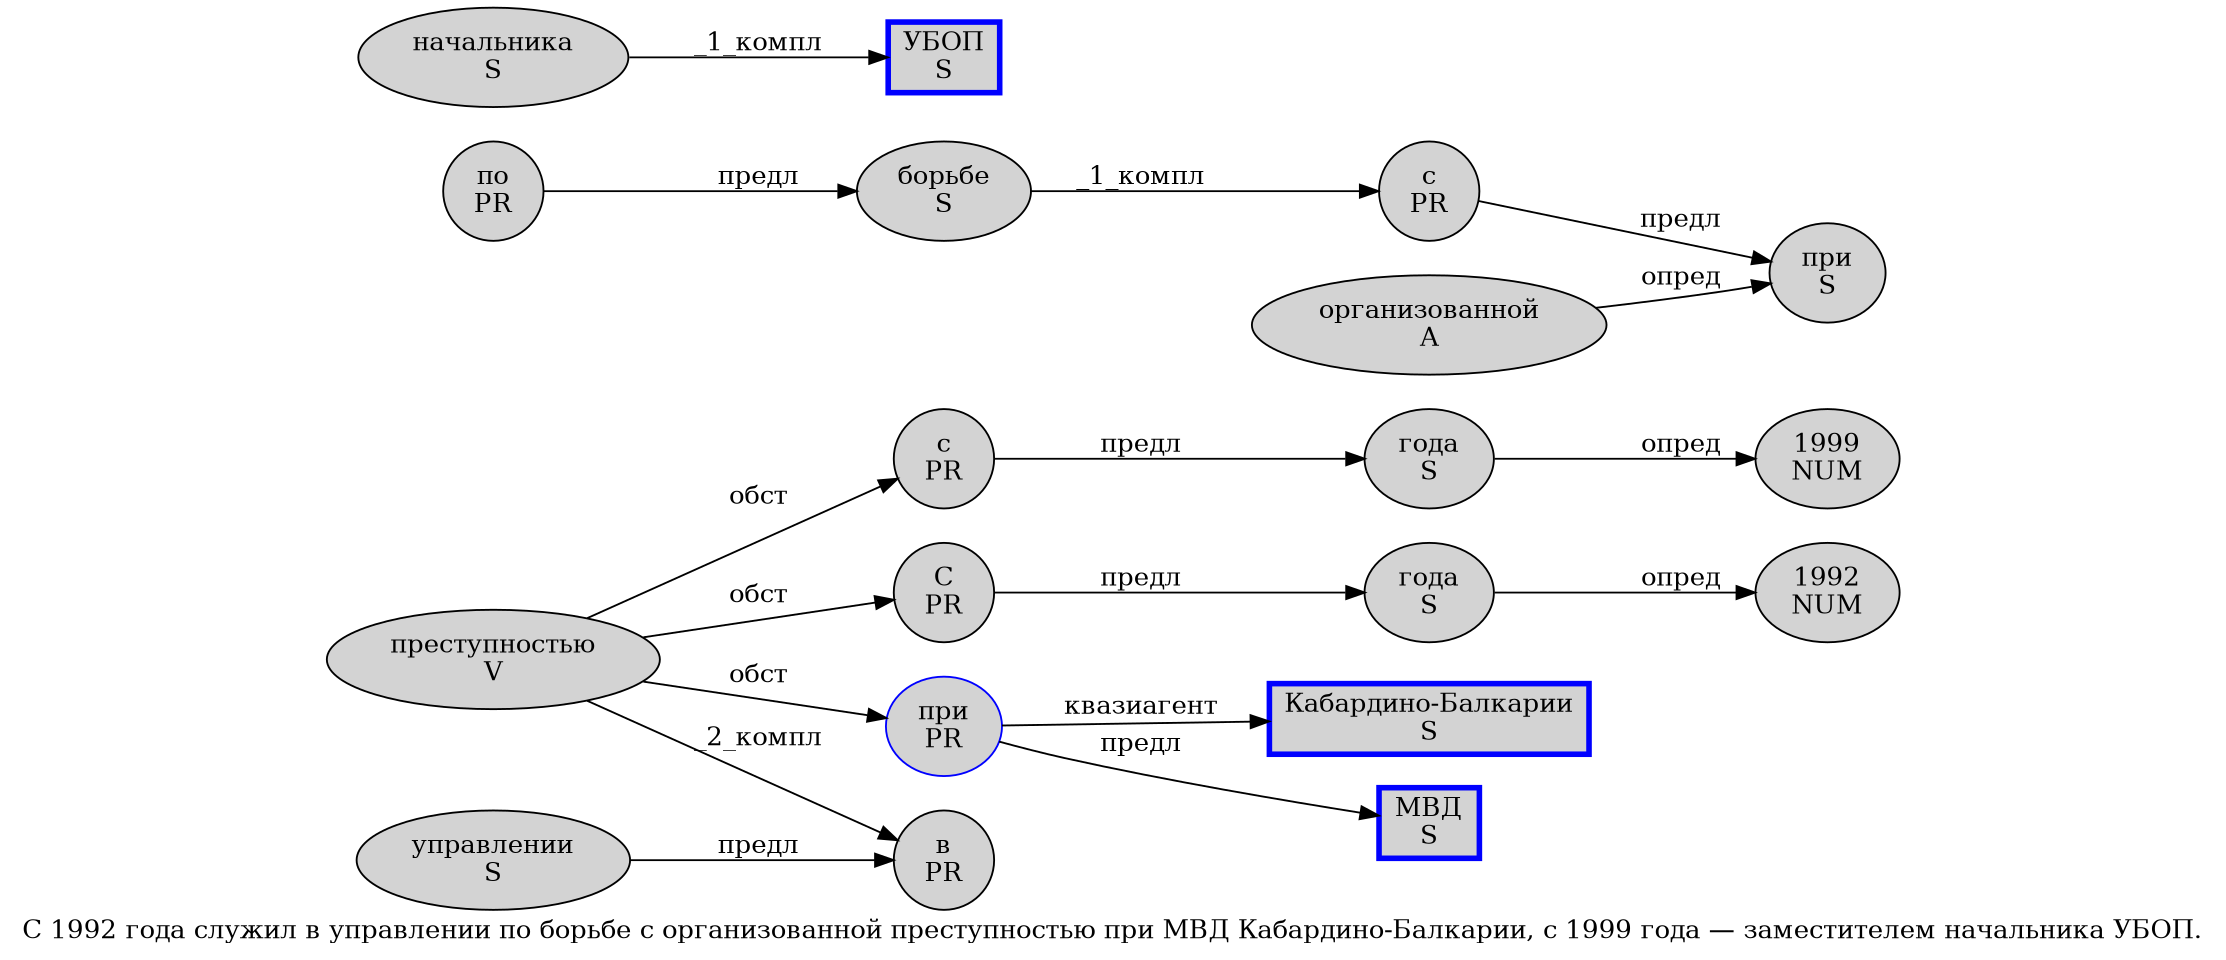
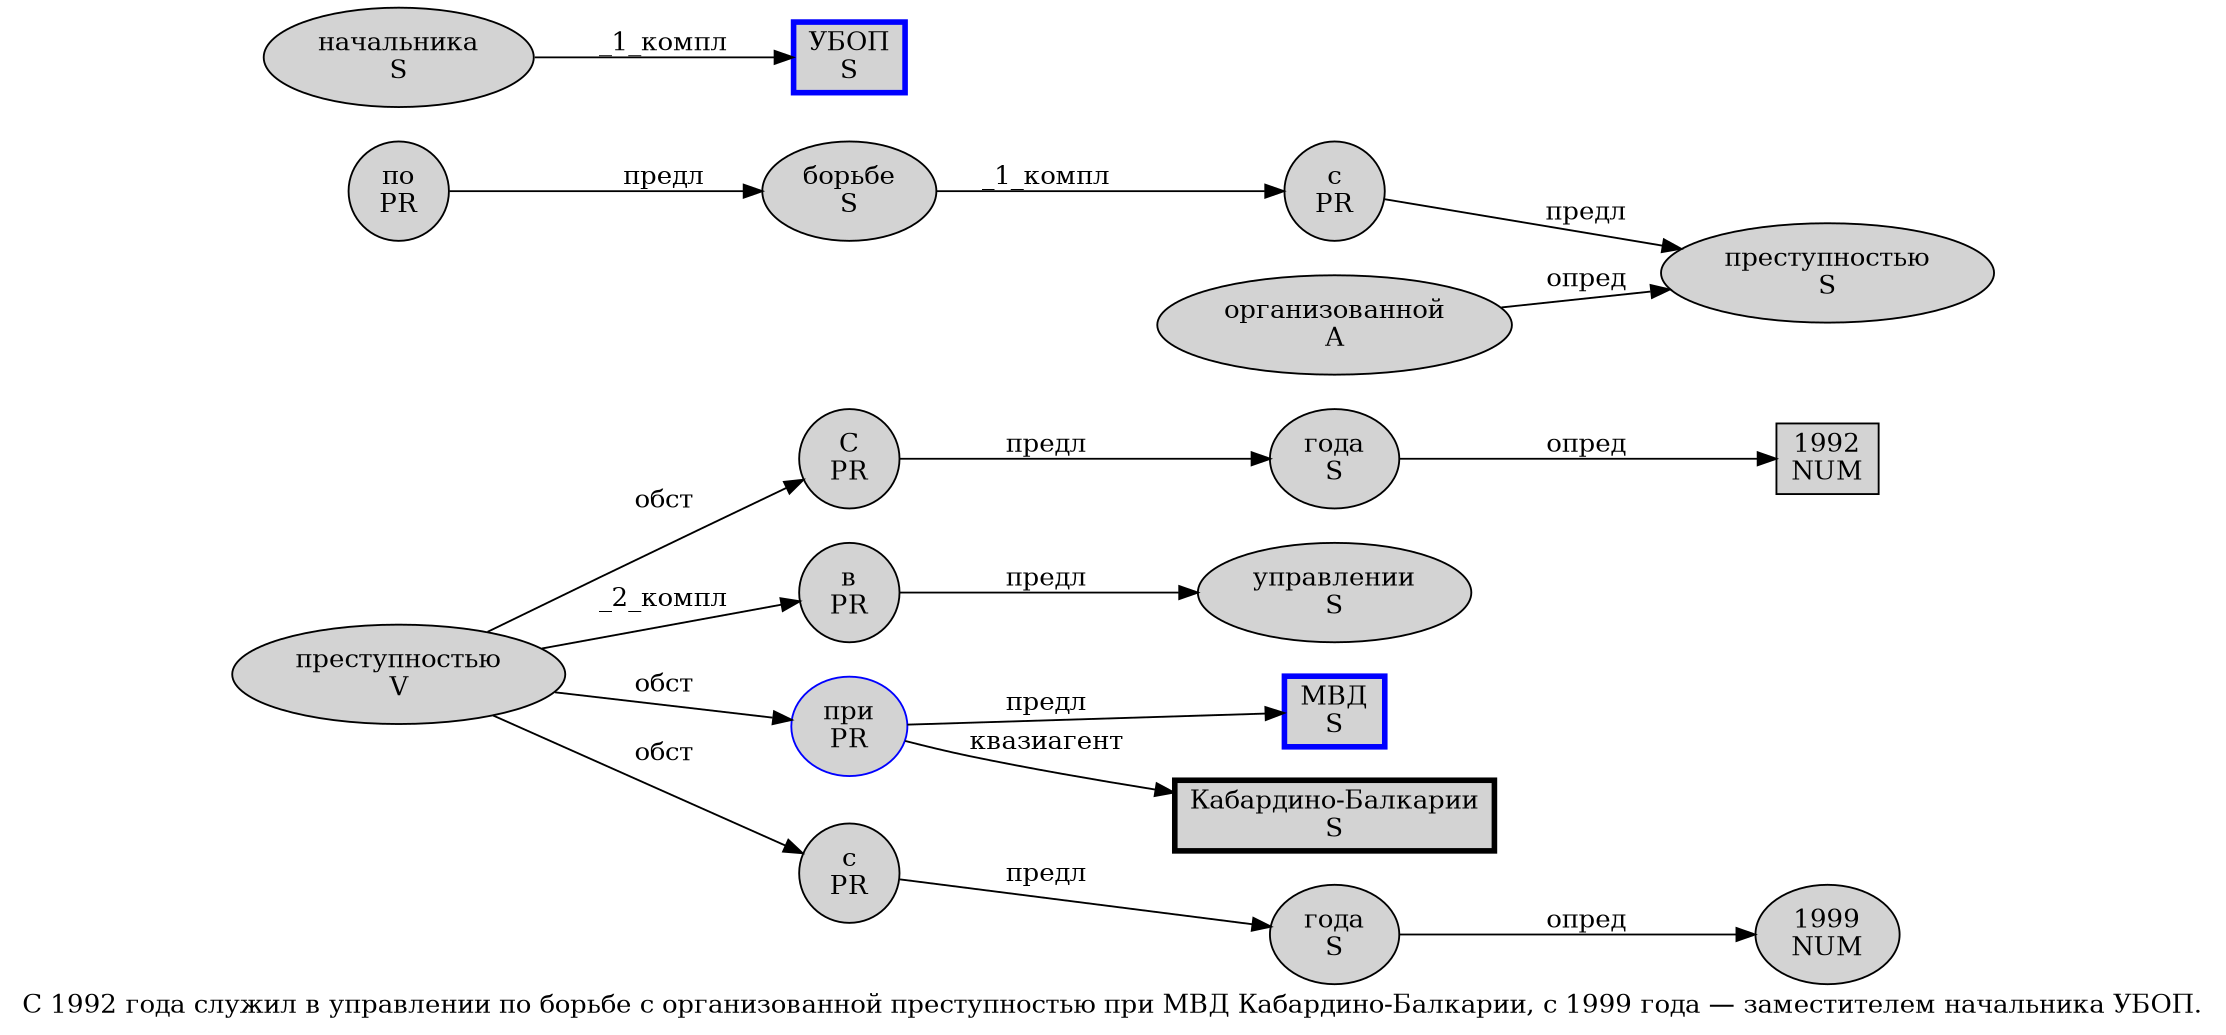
node "при S": label "при S" -> "преступностью S"
node "1992 NUM": shape ellipse -> box
node "Кабардино-Балкарии S": color blue -> black
edge "управлении S" -> "в PR": reversed
